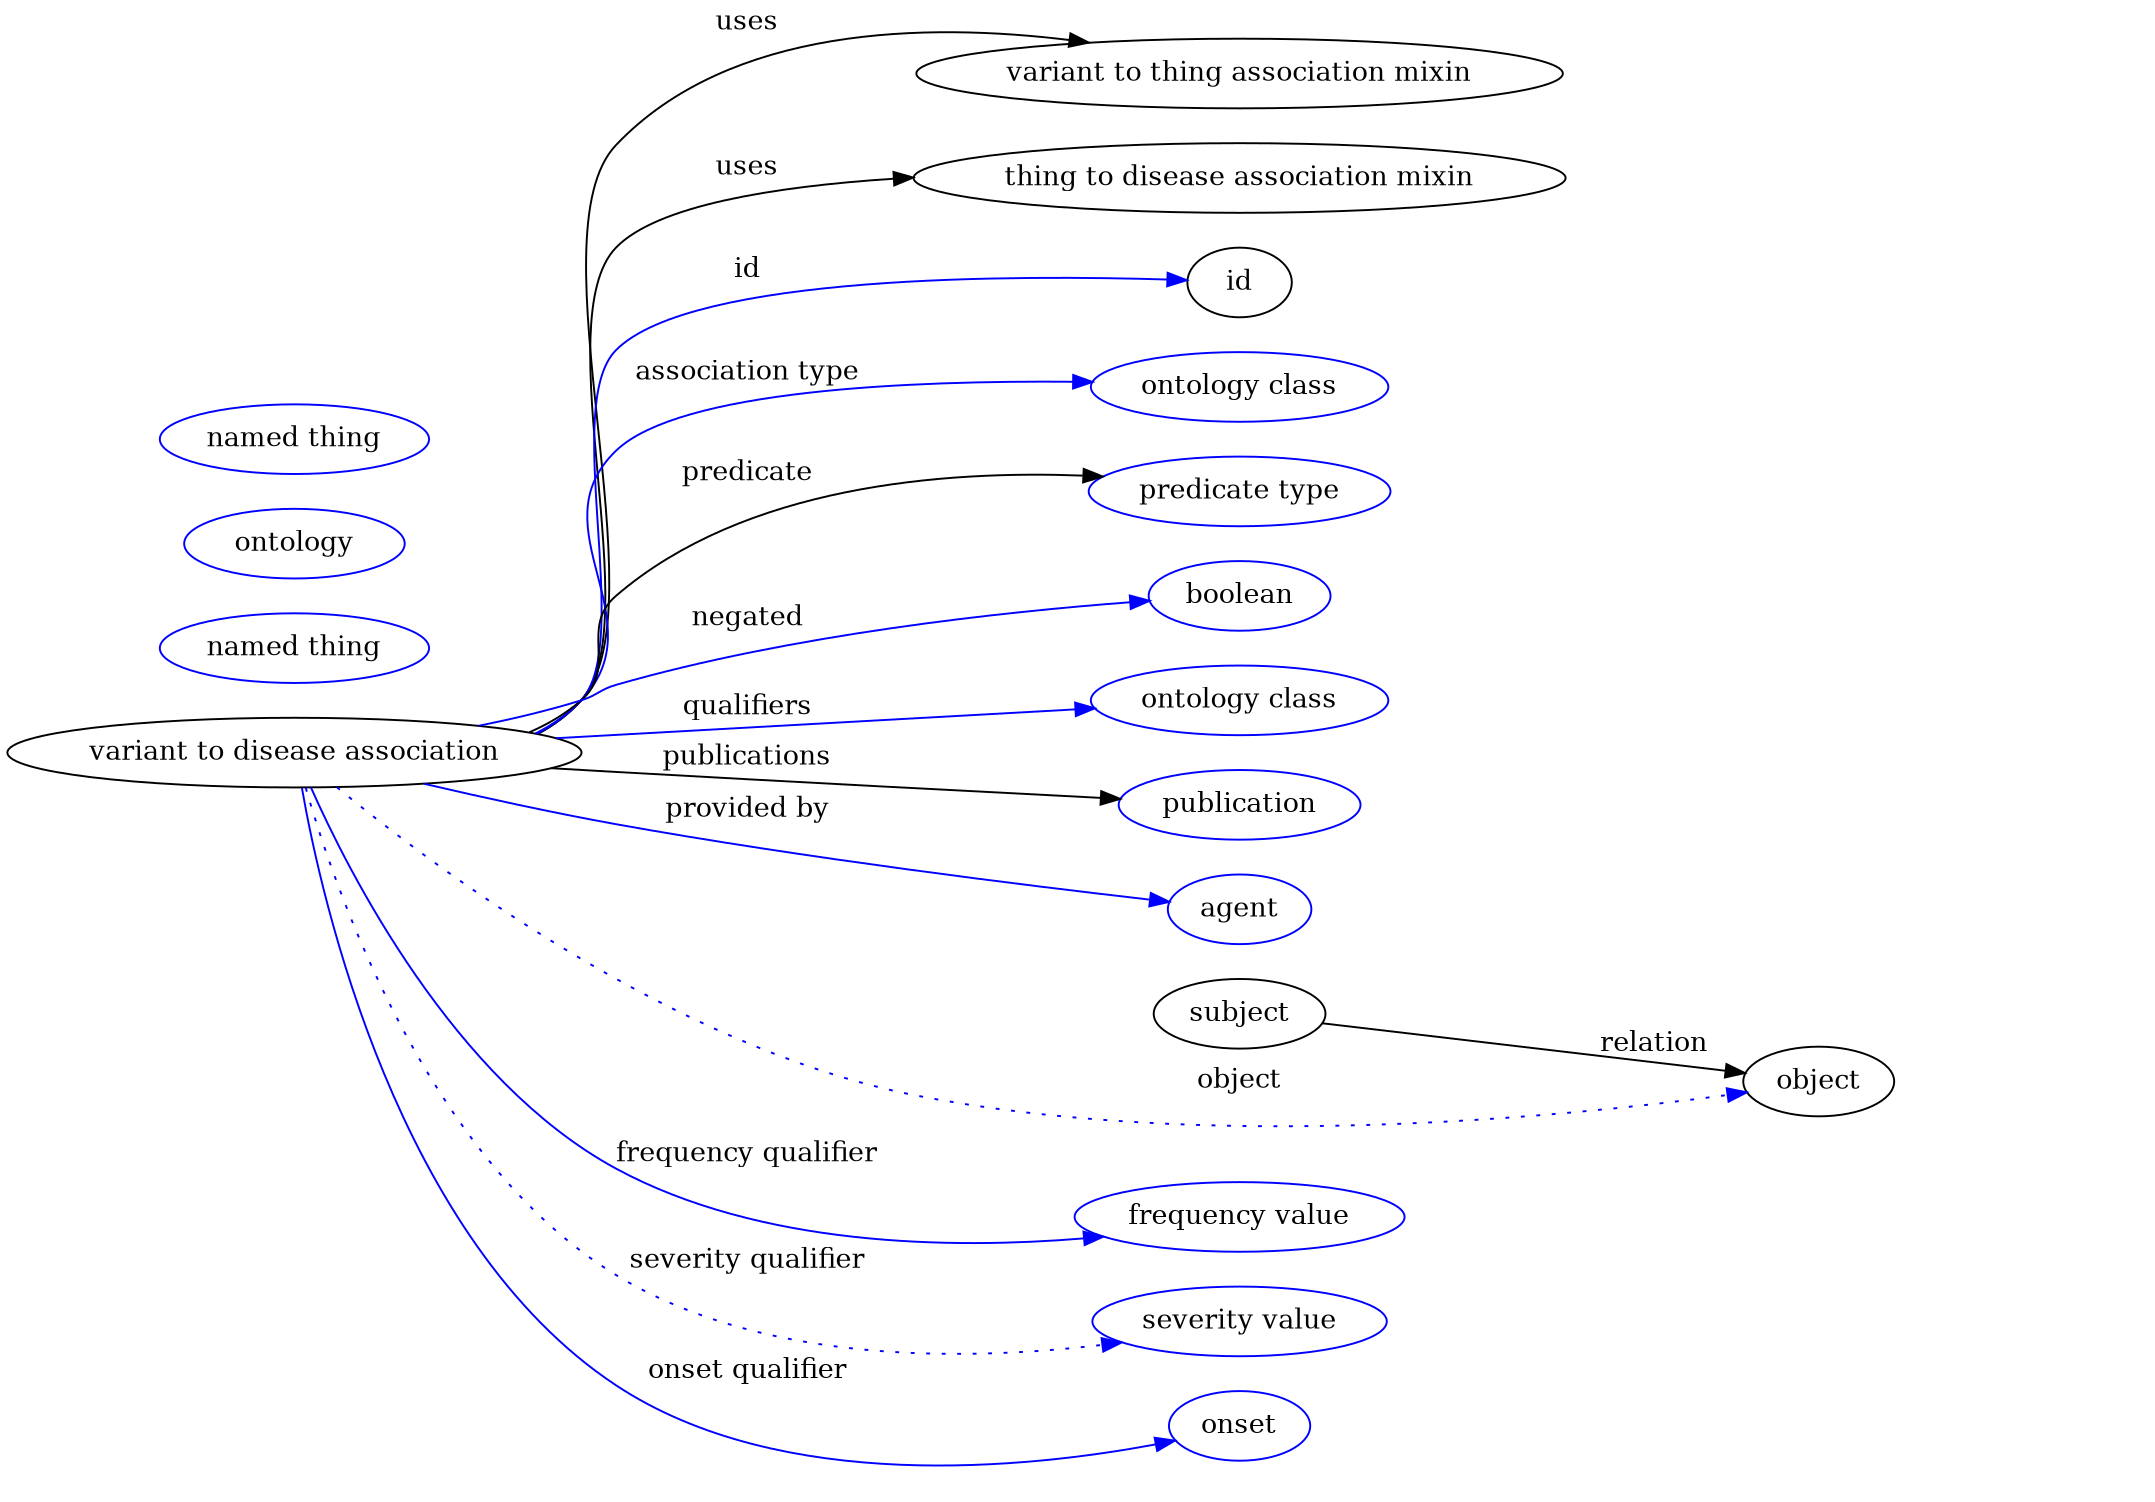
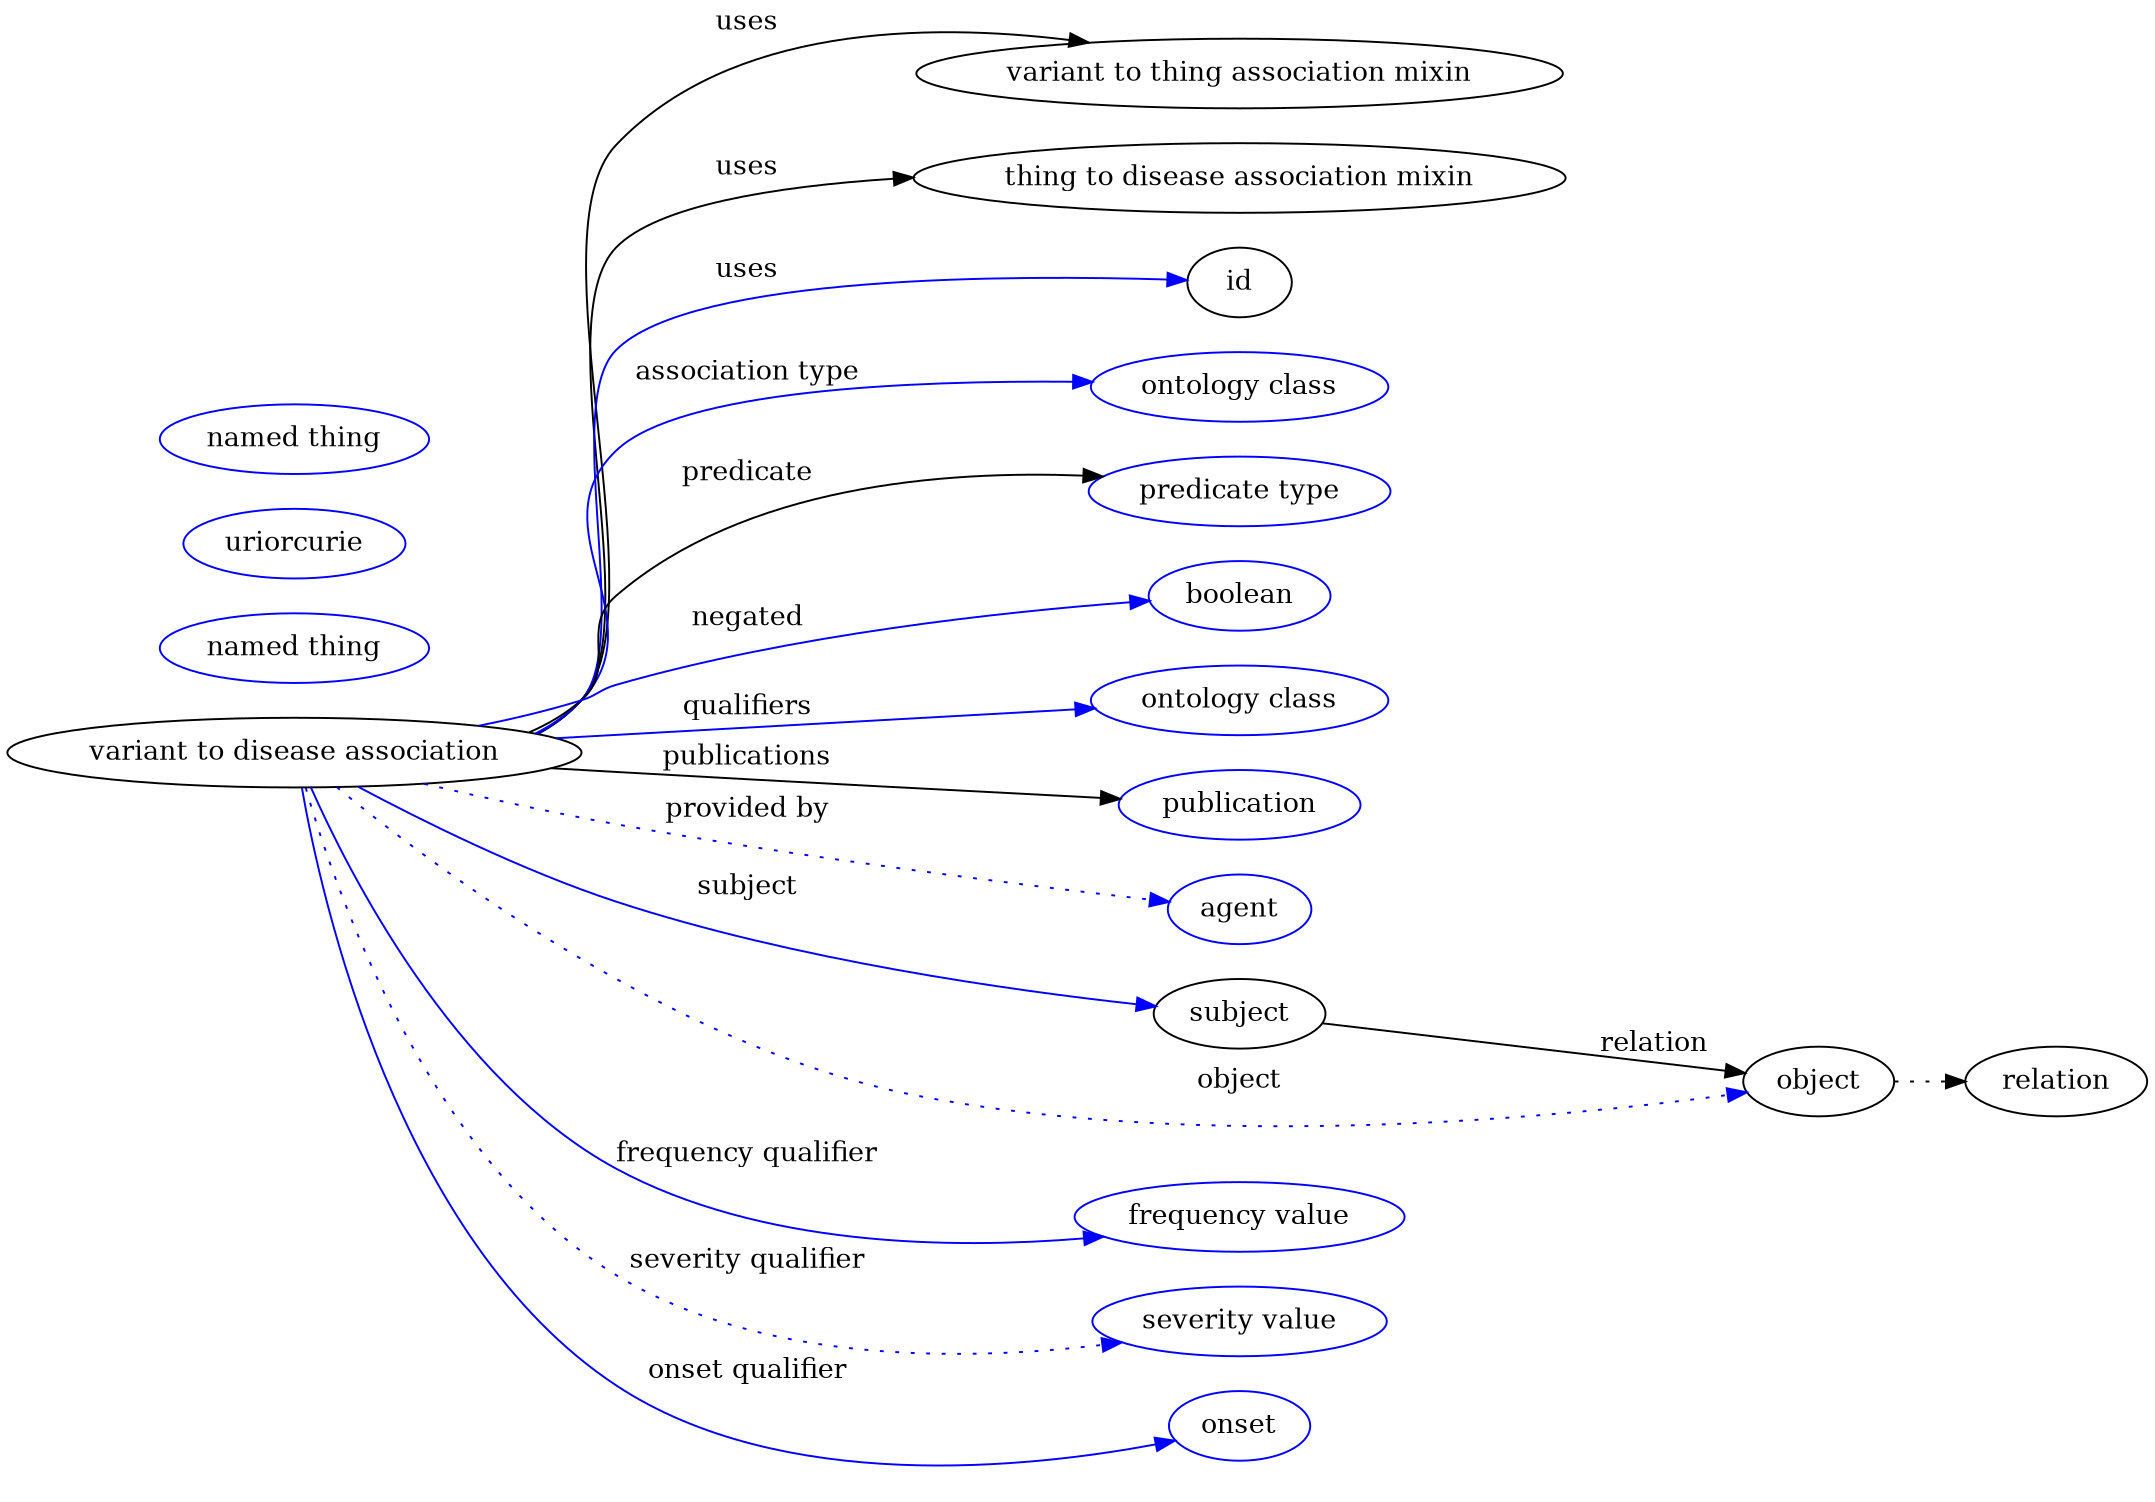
edge "variant to disease association" -> "id": label "id" -> "uses"
node "ontology": label "ontology" -> "uriorcurie"
edge "variant to disease association" -> "agent": style solid -> dotted
edge "variant to disease association" -> "subject": added, label "subject"
node "relation": added
